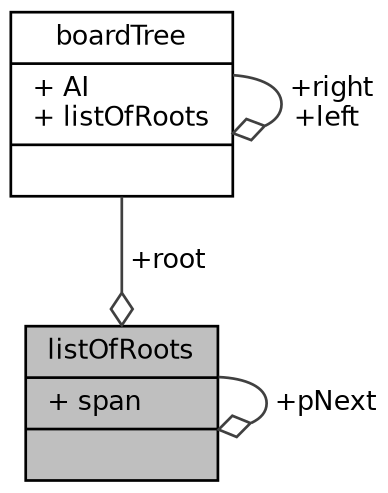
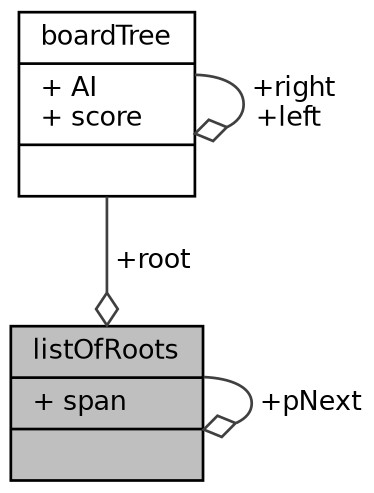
node "boardTree": text "+ listOfRoots" -> "+ score"
